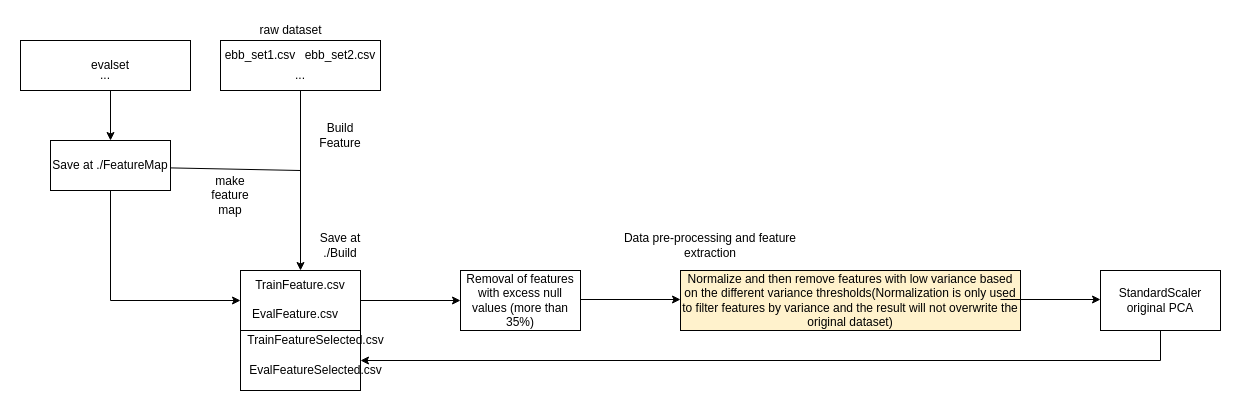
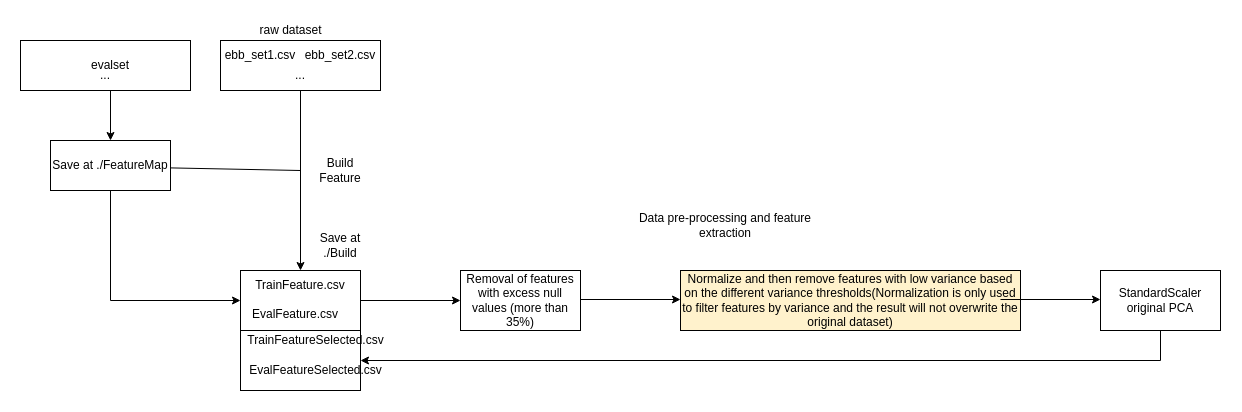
node "Build Feature": moved (341, 136) -> (341, 171)
node "make feature map": removed
node "Data pre-processing and feature extraction": moved (711, 246) -> (726, 226)
